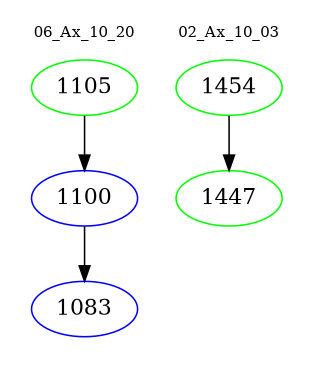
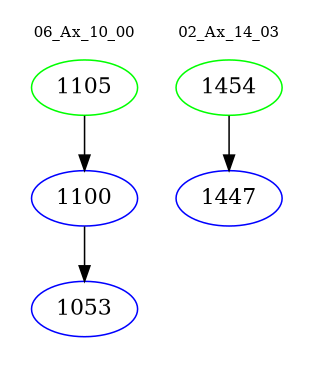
cluster "06_Ax_10_20": label "06_Ax_10_20" -> "06_Ax_10_00"
cluster "02_Ax_10_03": label "02_Ax_10_03" -> "02_Ax_14_03"
node "1447": color green -> blue
node "1083": label "1083" -> "1053"
